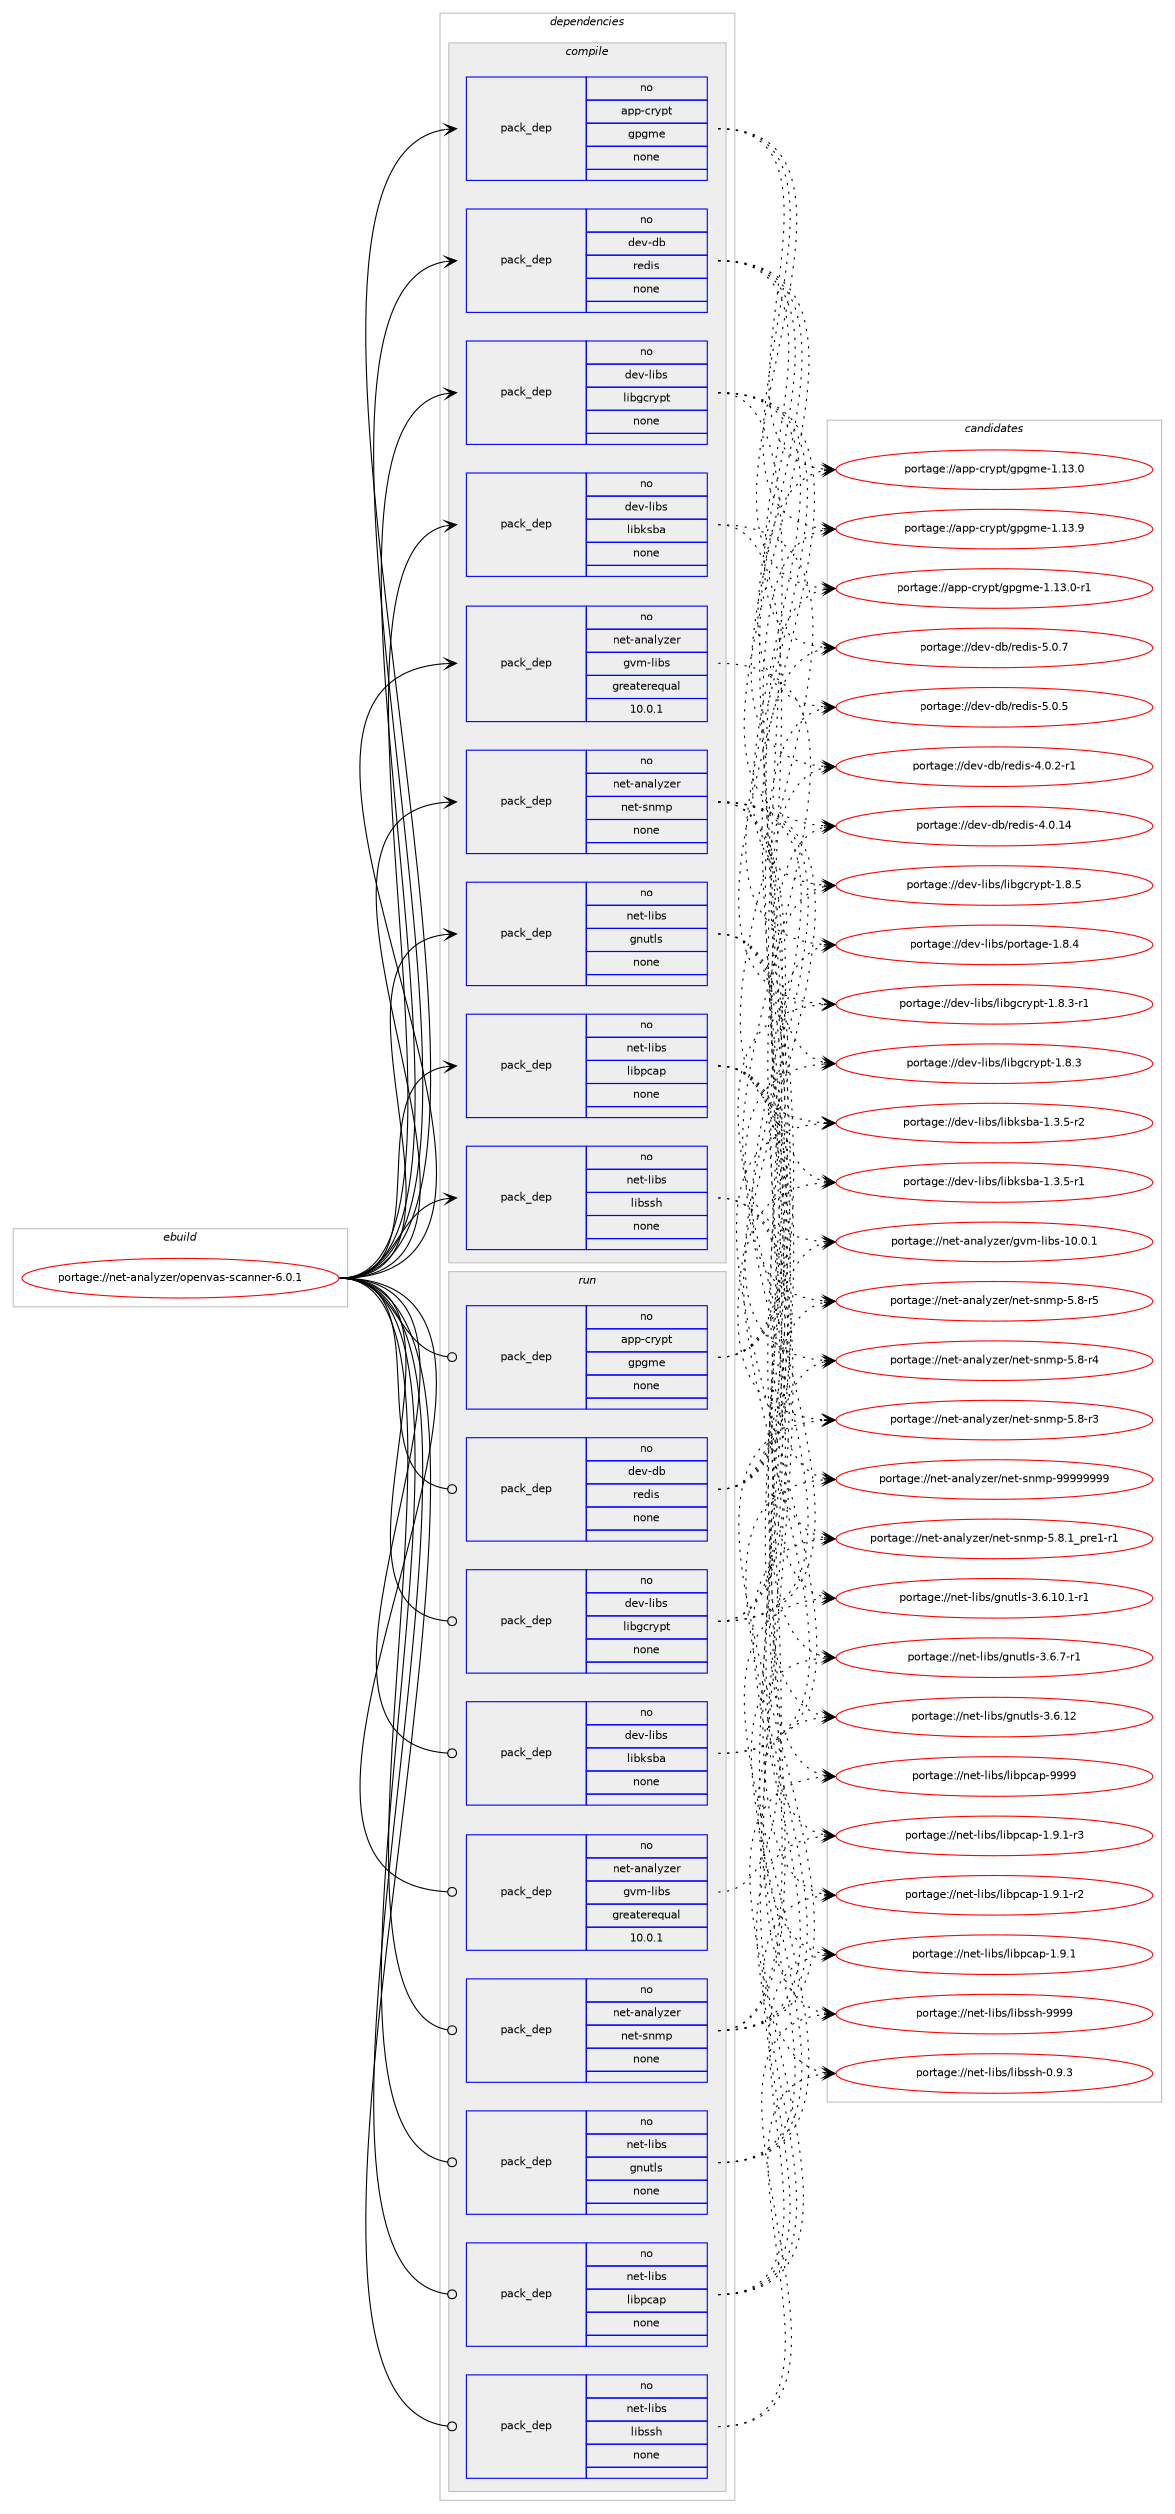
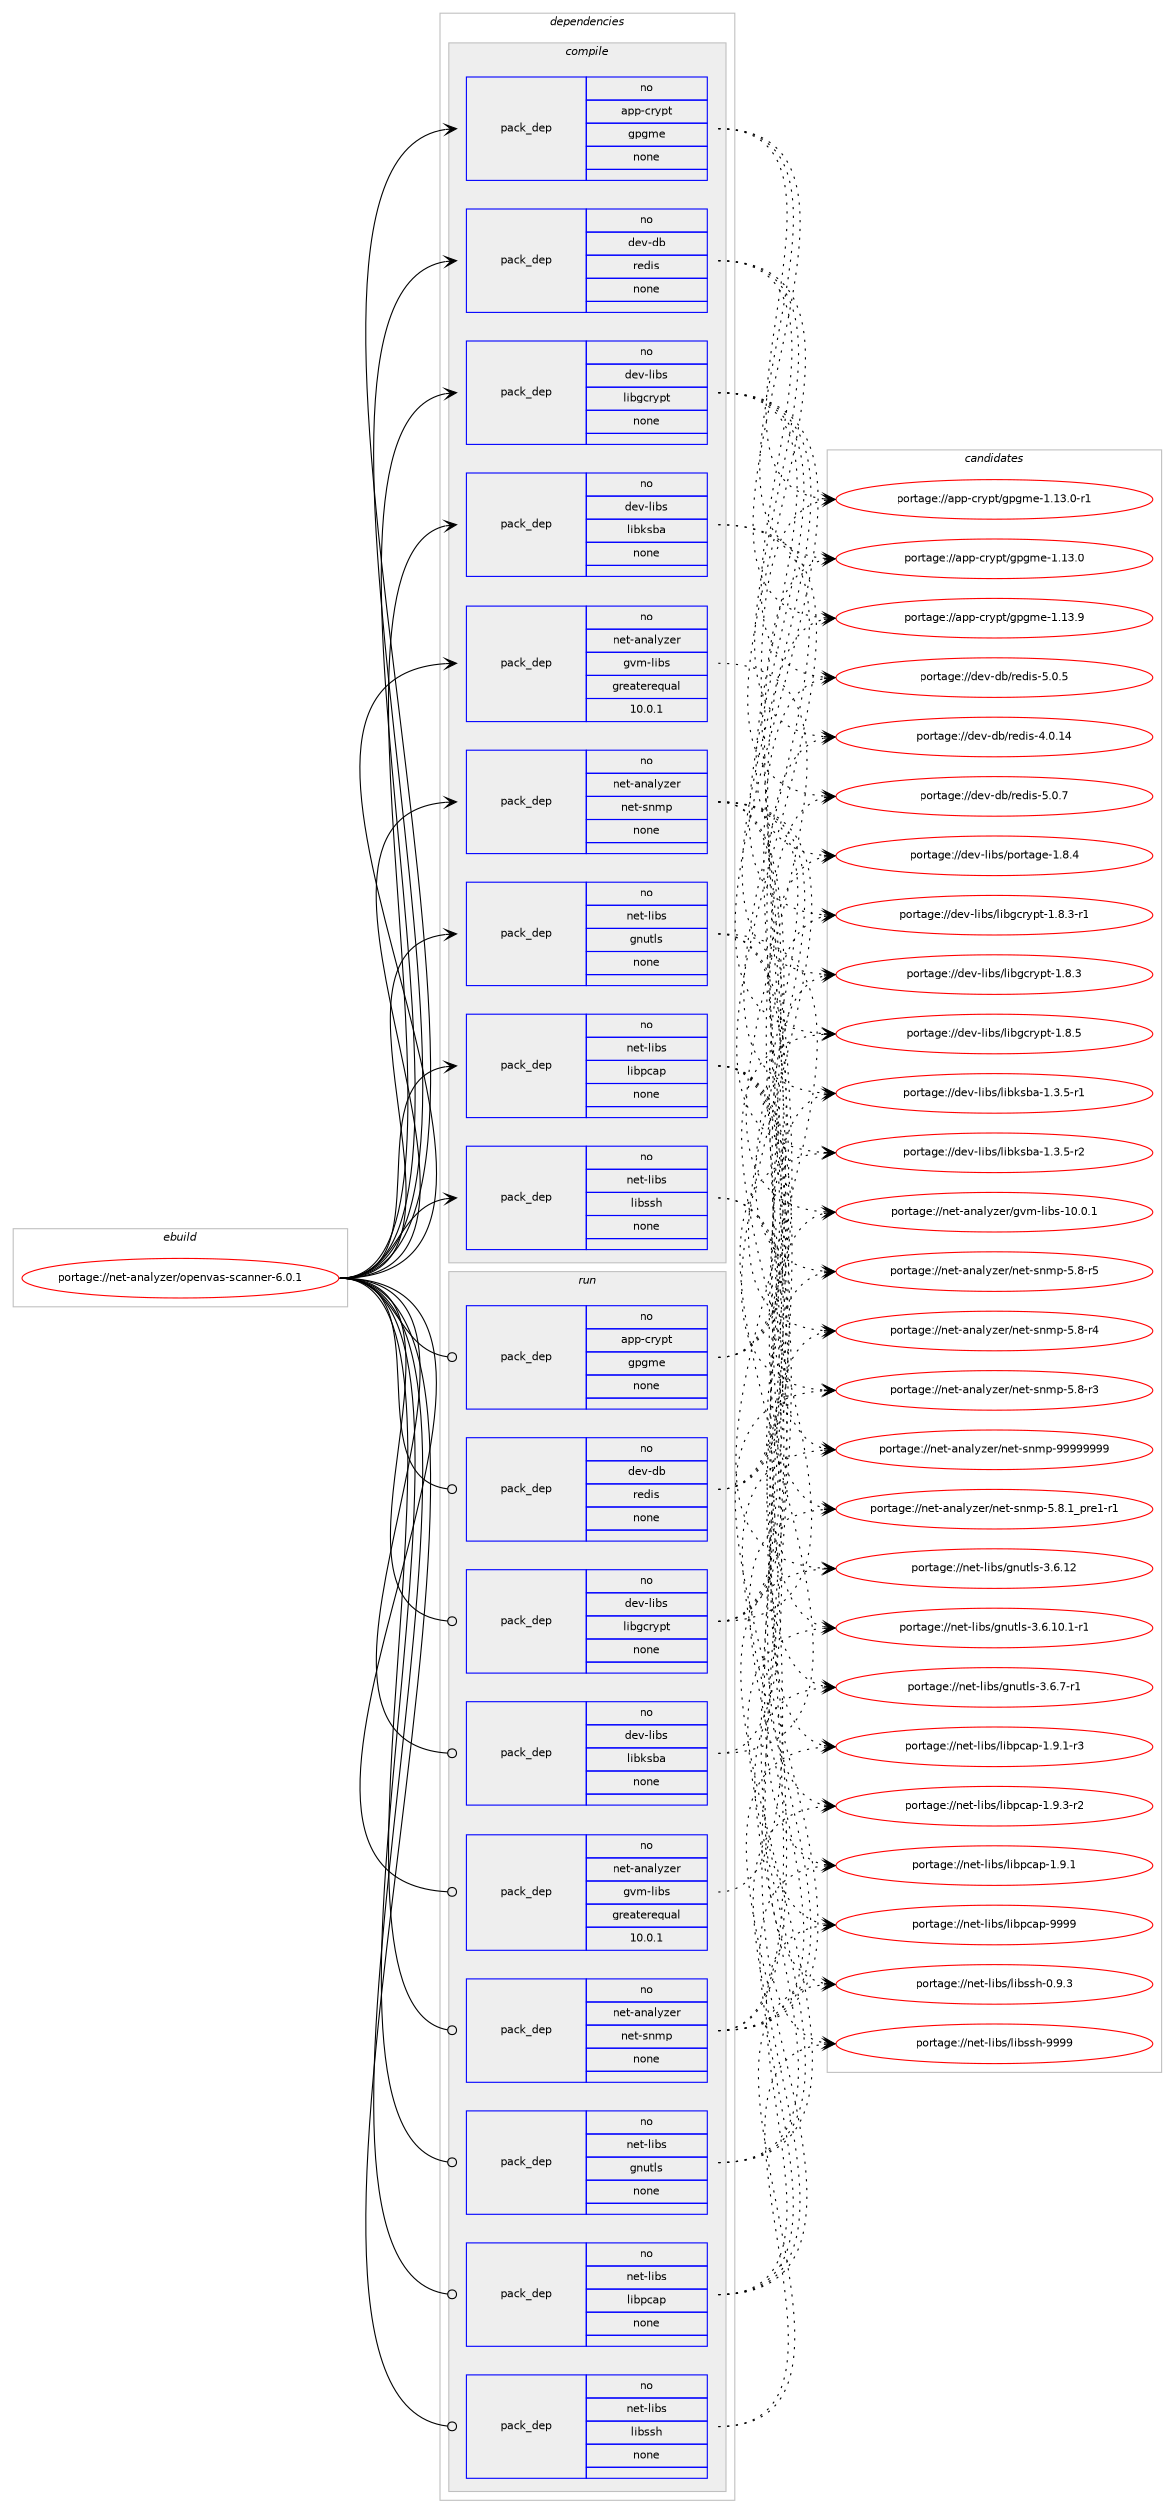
node "portage://dev-db/redis-4.0.2-r1": removed
node "portage://net-libs/libpcap-1.9.1-r2": label "portage://net-libs/libpcap-1.9.1-r2" -> "portage://net-libs/libpcap-1.9.3-r2"
